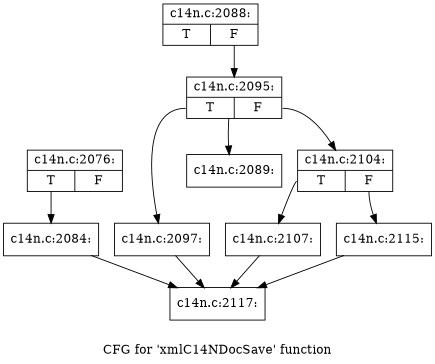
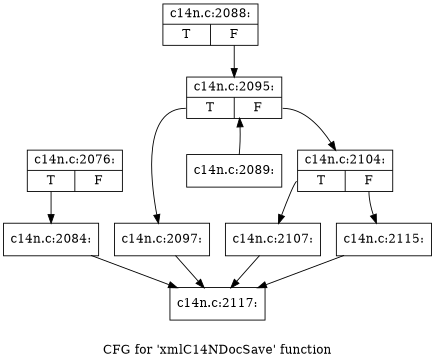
edge "c14n.c:2095:" -> "c14n.c:2089:": reversed
